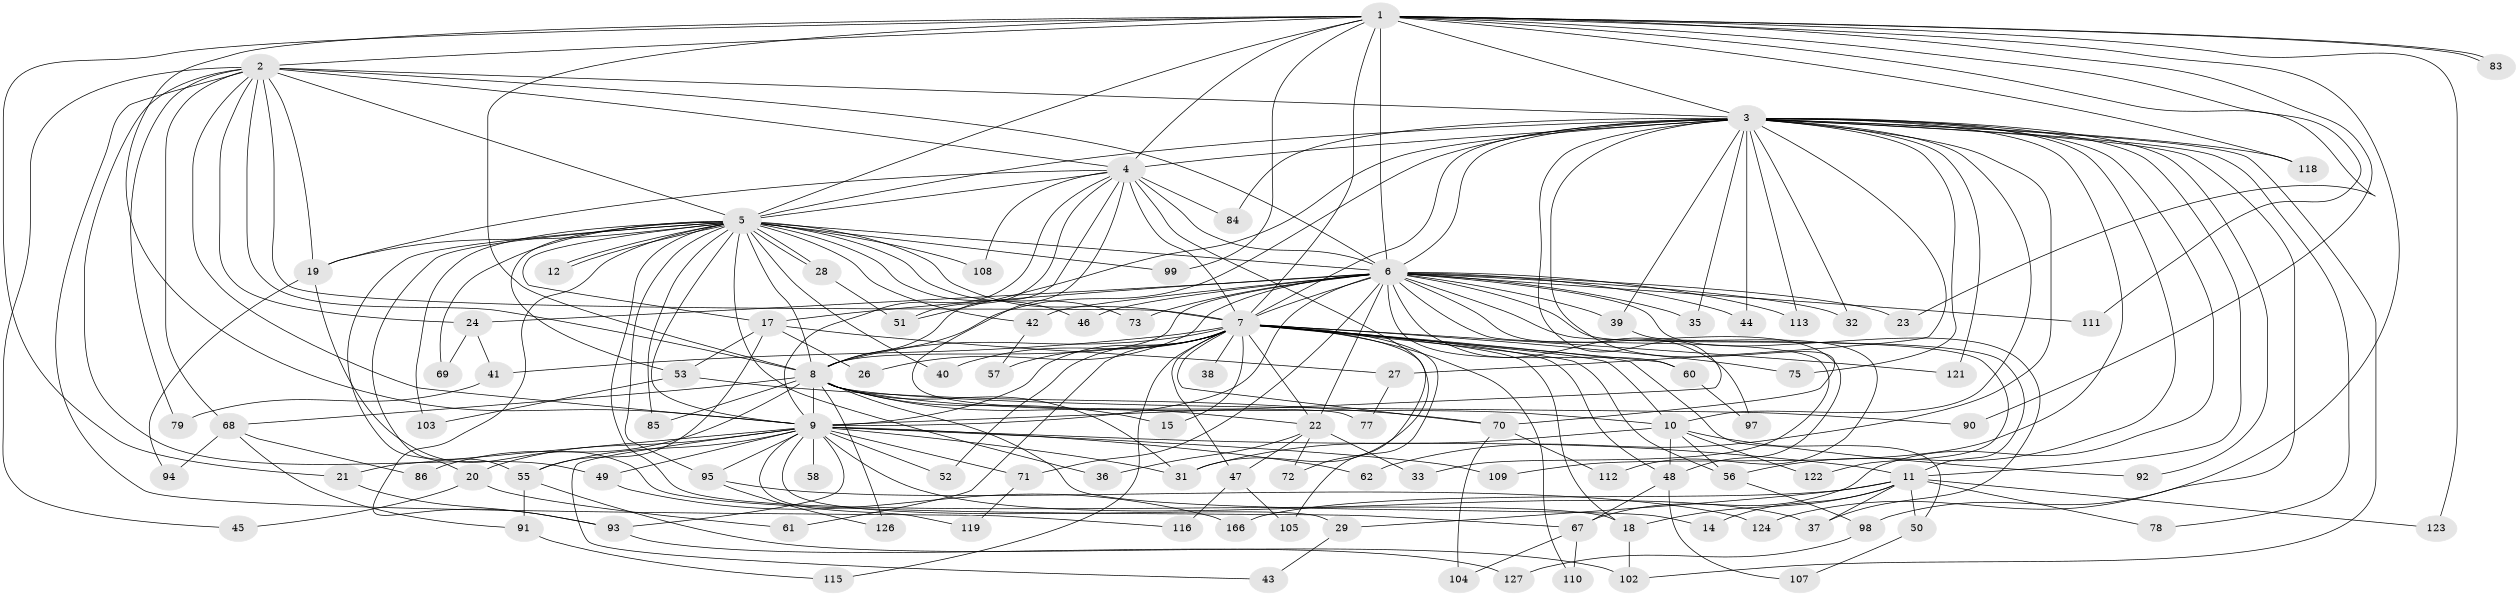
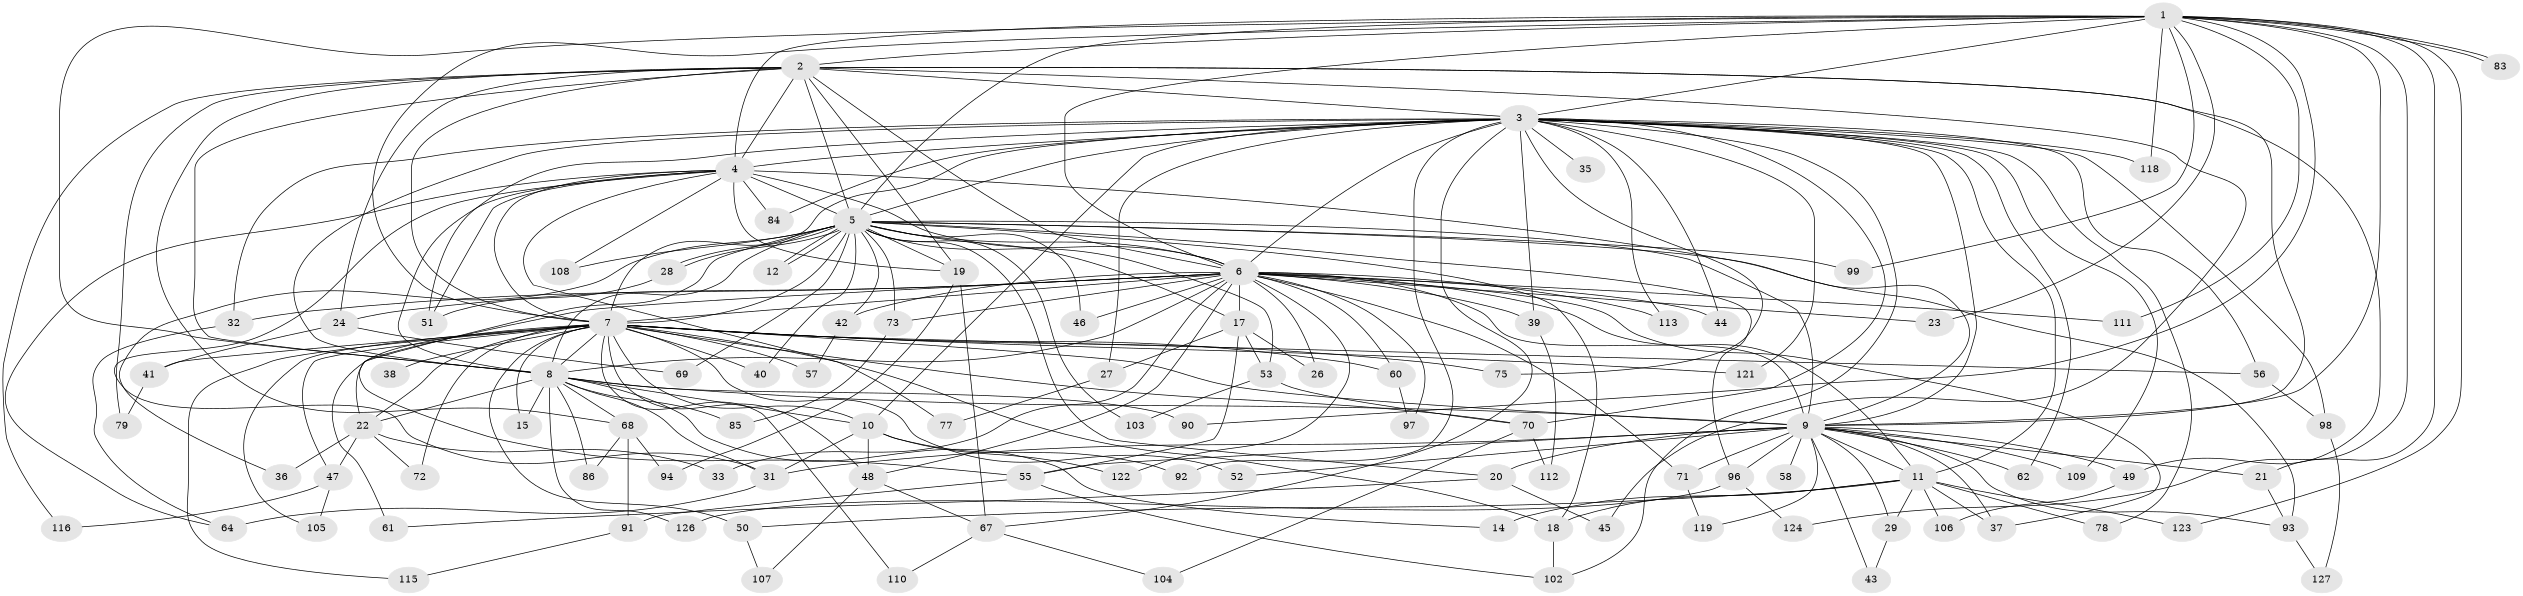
edge "6" -- "35": removed
edge "5" -- "85": now "73" -- "85"
edge "10" -- "56": removed
node "95": label "95" -> "96"
node "64": added
node "166": label "166" -> "106"
